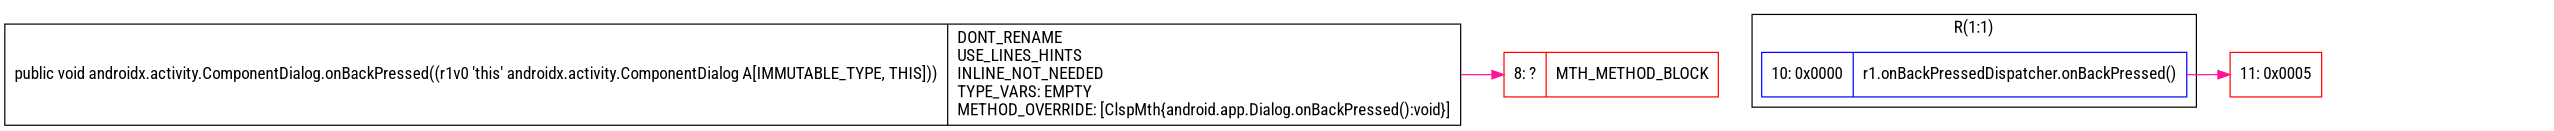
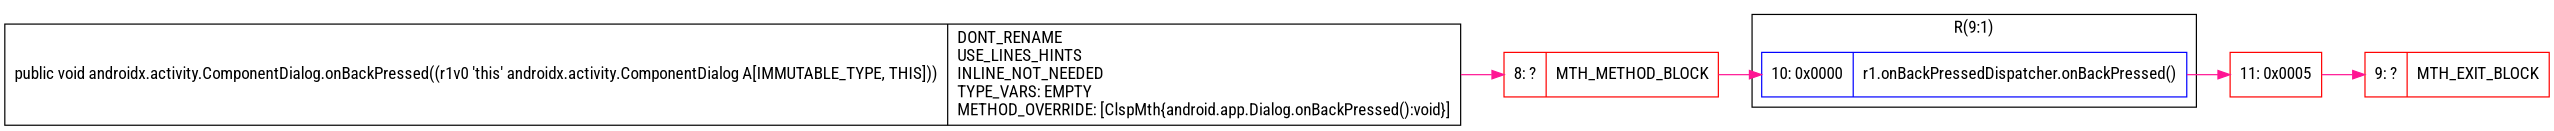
cluster "R(1:1)": label "R(1:1)" -> "R(9:1)"
edge "8: ?" -> "10: 0x0000": added
node "9: ?": added
